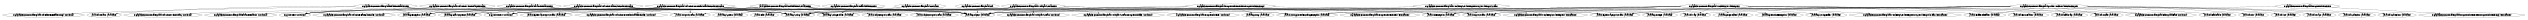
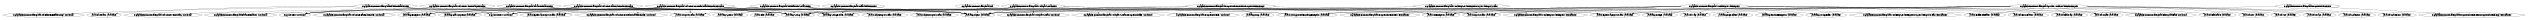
node "java.apache.commons.fileupload.DiskFileItemSerializeTest": label "java.apache.commons.fileupload.DiskFileItemSerializeTest" -> "org.apache.commons.fileupload.DiskFileItemSerializeTest"
node "org.apache.commons.fileupload.Constants": removed
